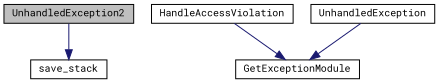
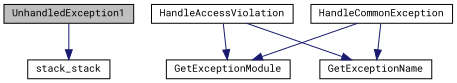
node "UnhandledException2": label "UnhandledException2" -> "UnhandledException1"
node "UnhandledException": label "UnhandledException" -> "HandleCommonException"
node "save_stack": label "save_stack" -> "stack_stack"
node "GetExceptionName": added
